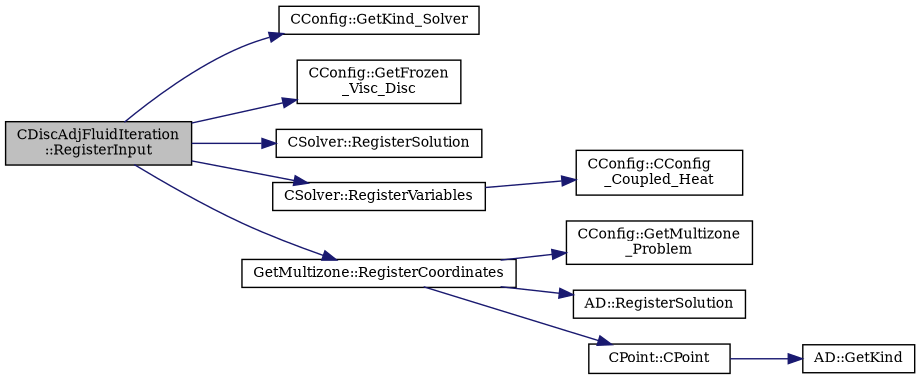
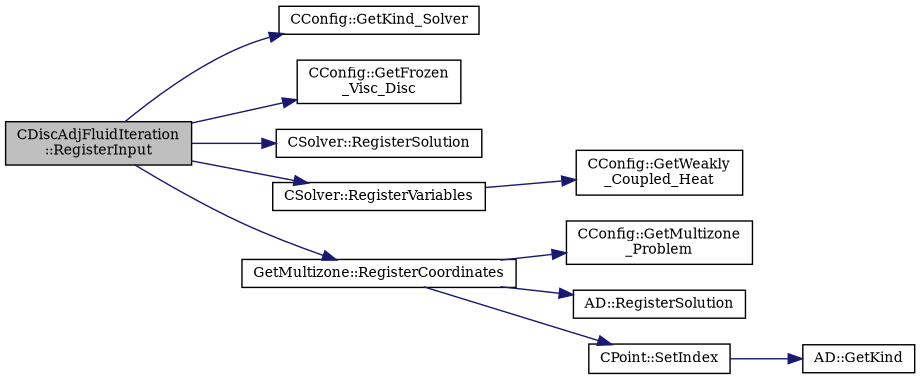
node "CConfig::CConfig _Coupled_Heat": label "CConfig::CConfig _Coupled_Heat" -> "CConfig::GetWeakly _Coupled_Heat"
node "CPoint::CPoint": label "CPoint::CPoint" -> "CPoint::SetIndex"
